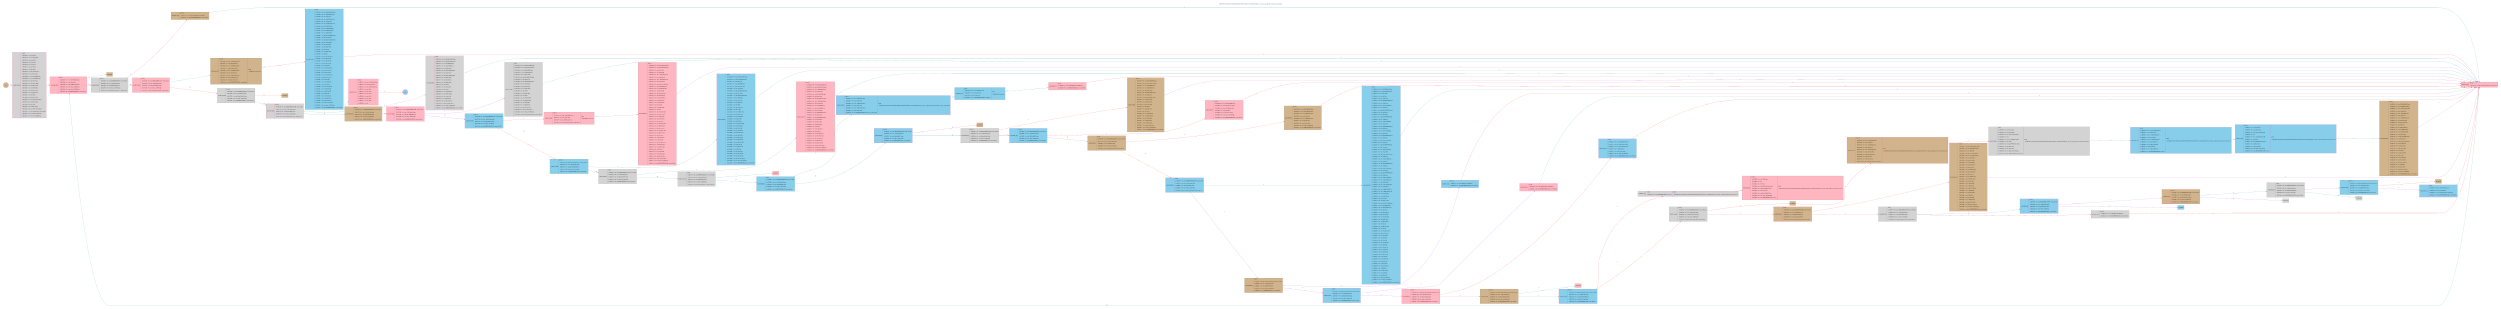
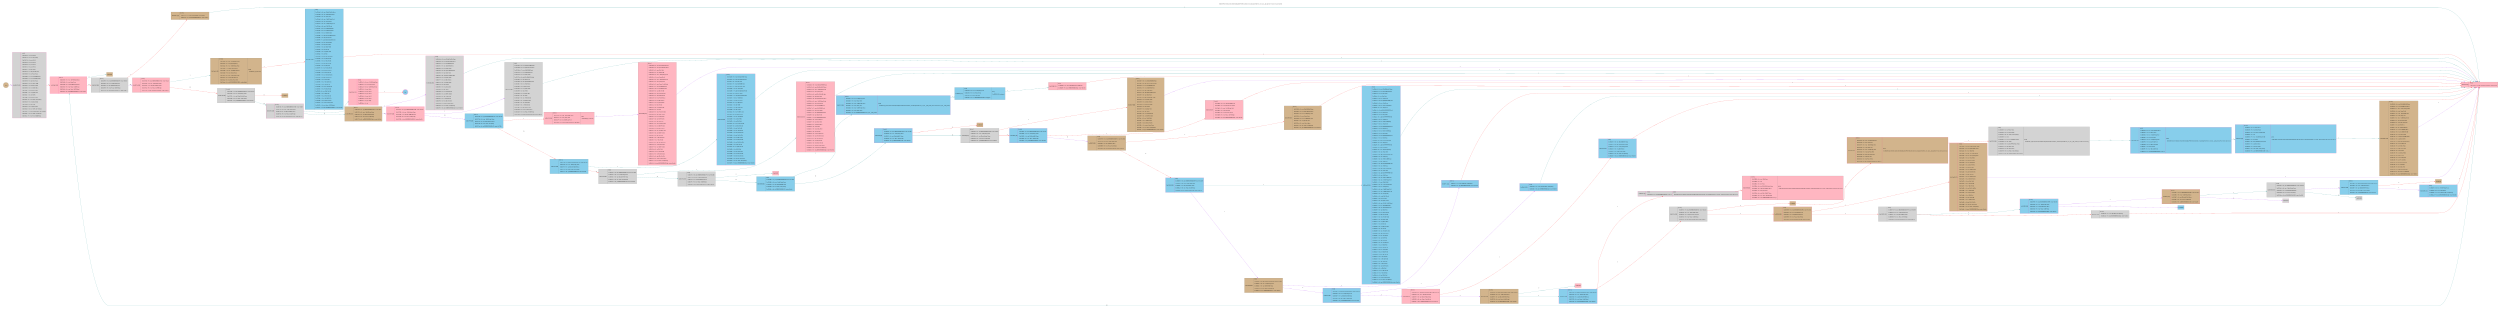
node "0x401e24 [12]": fillcolor lightpink -> skyblue
